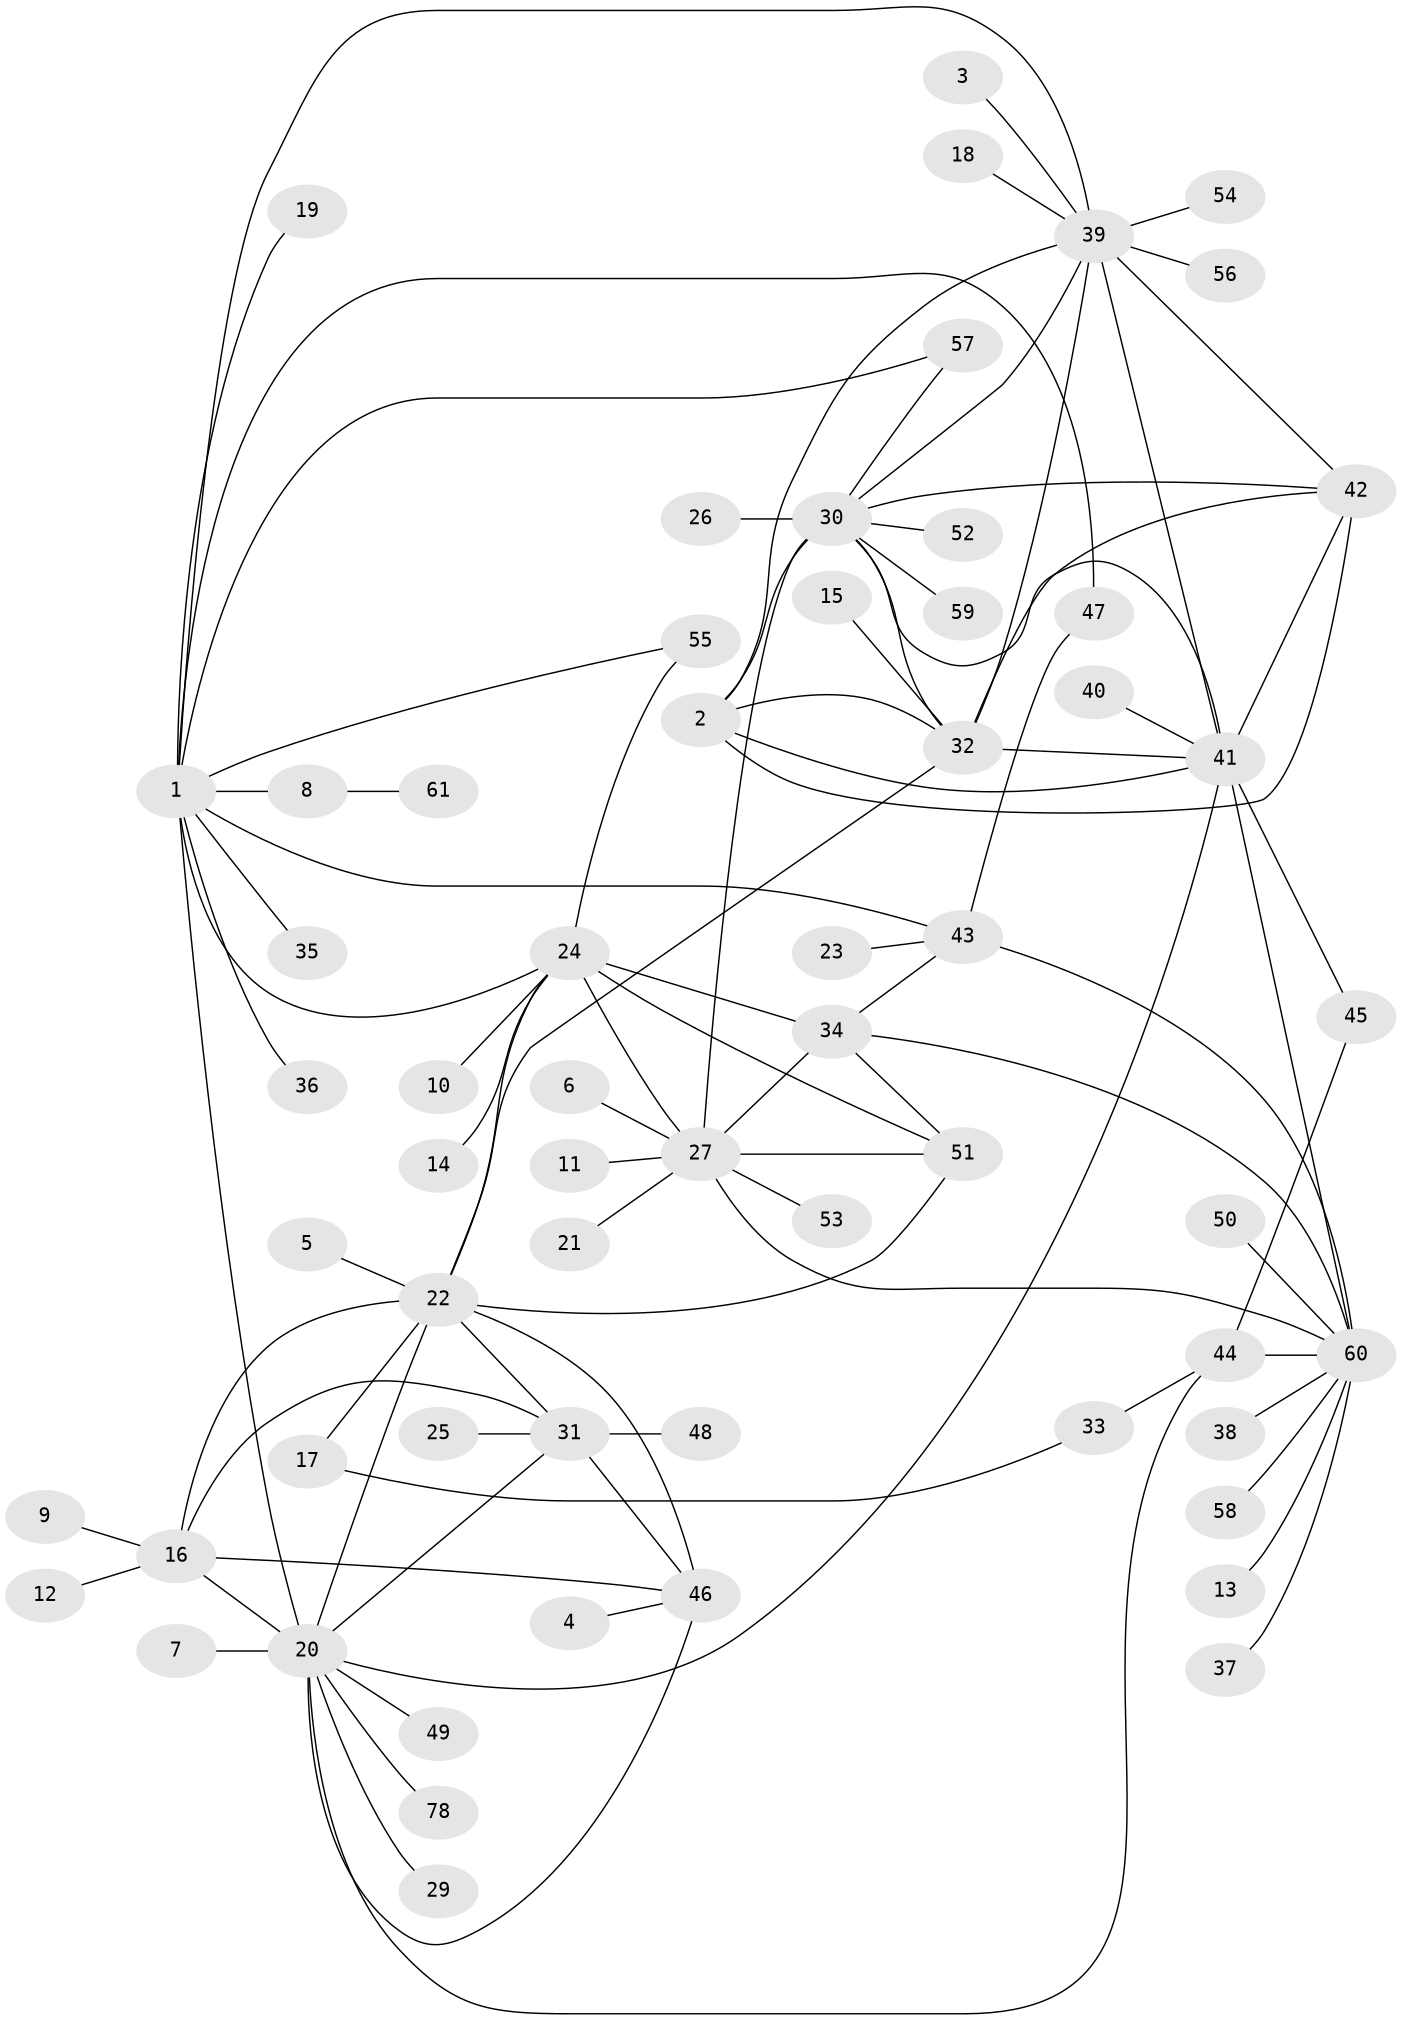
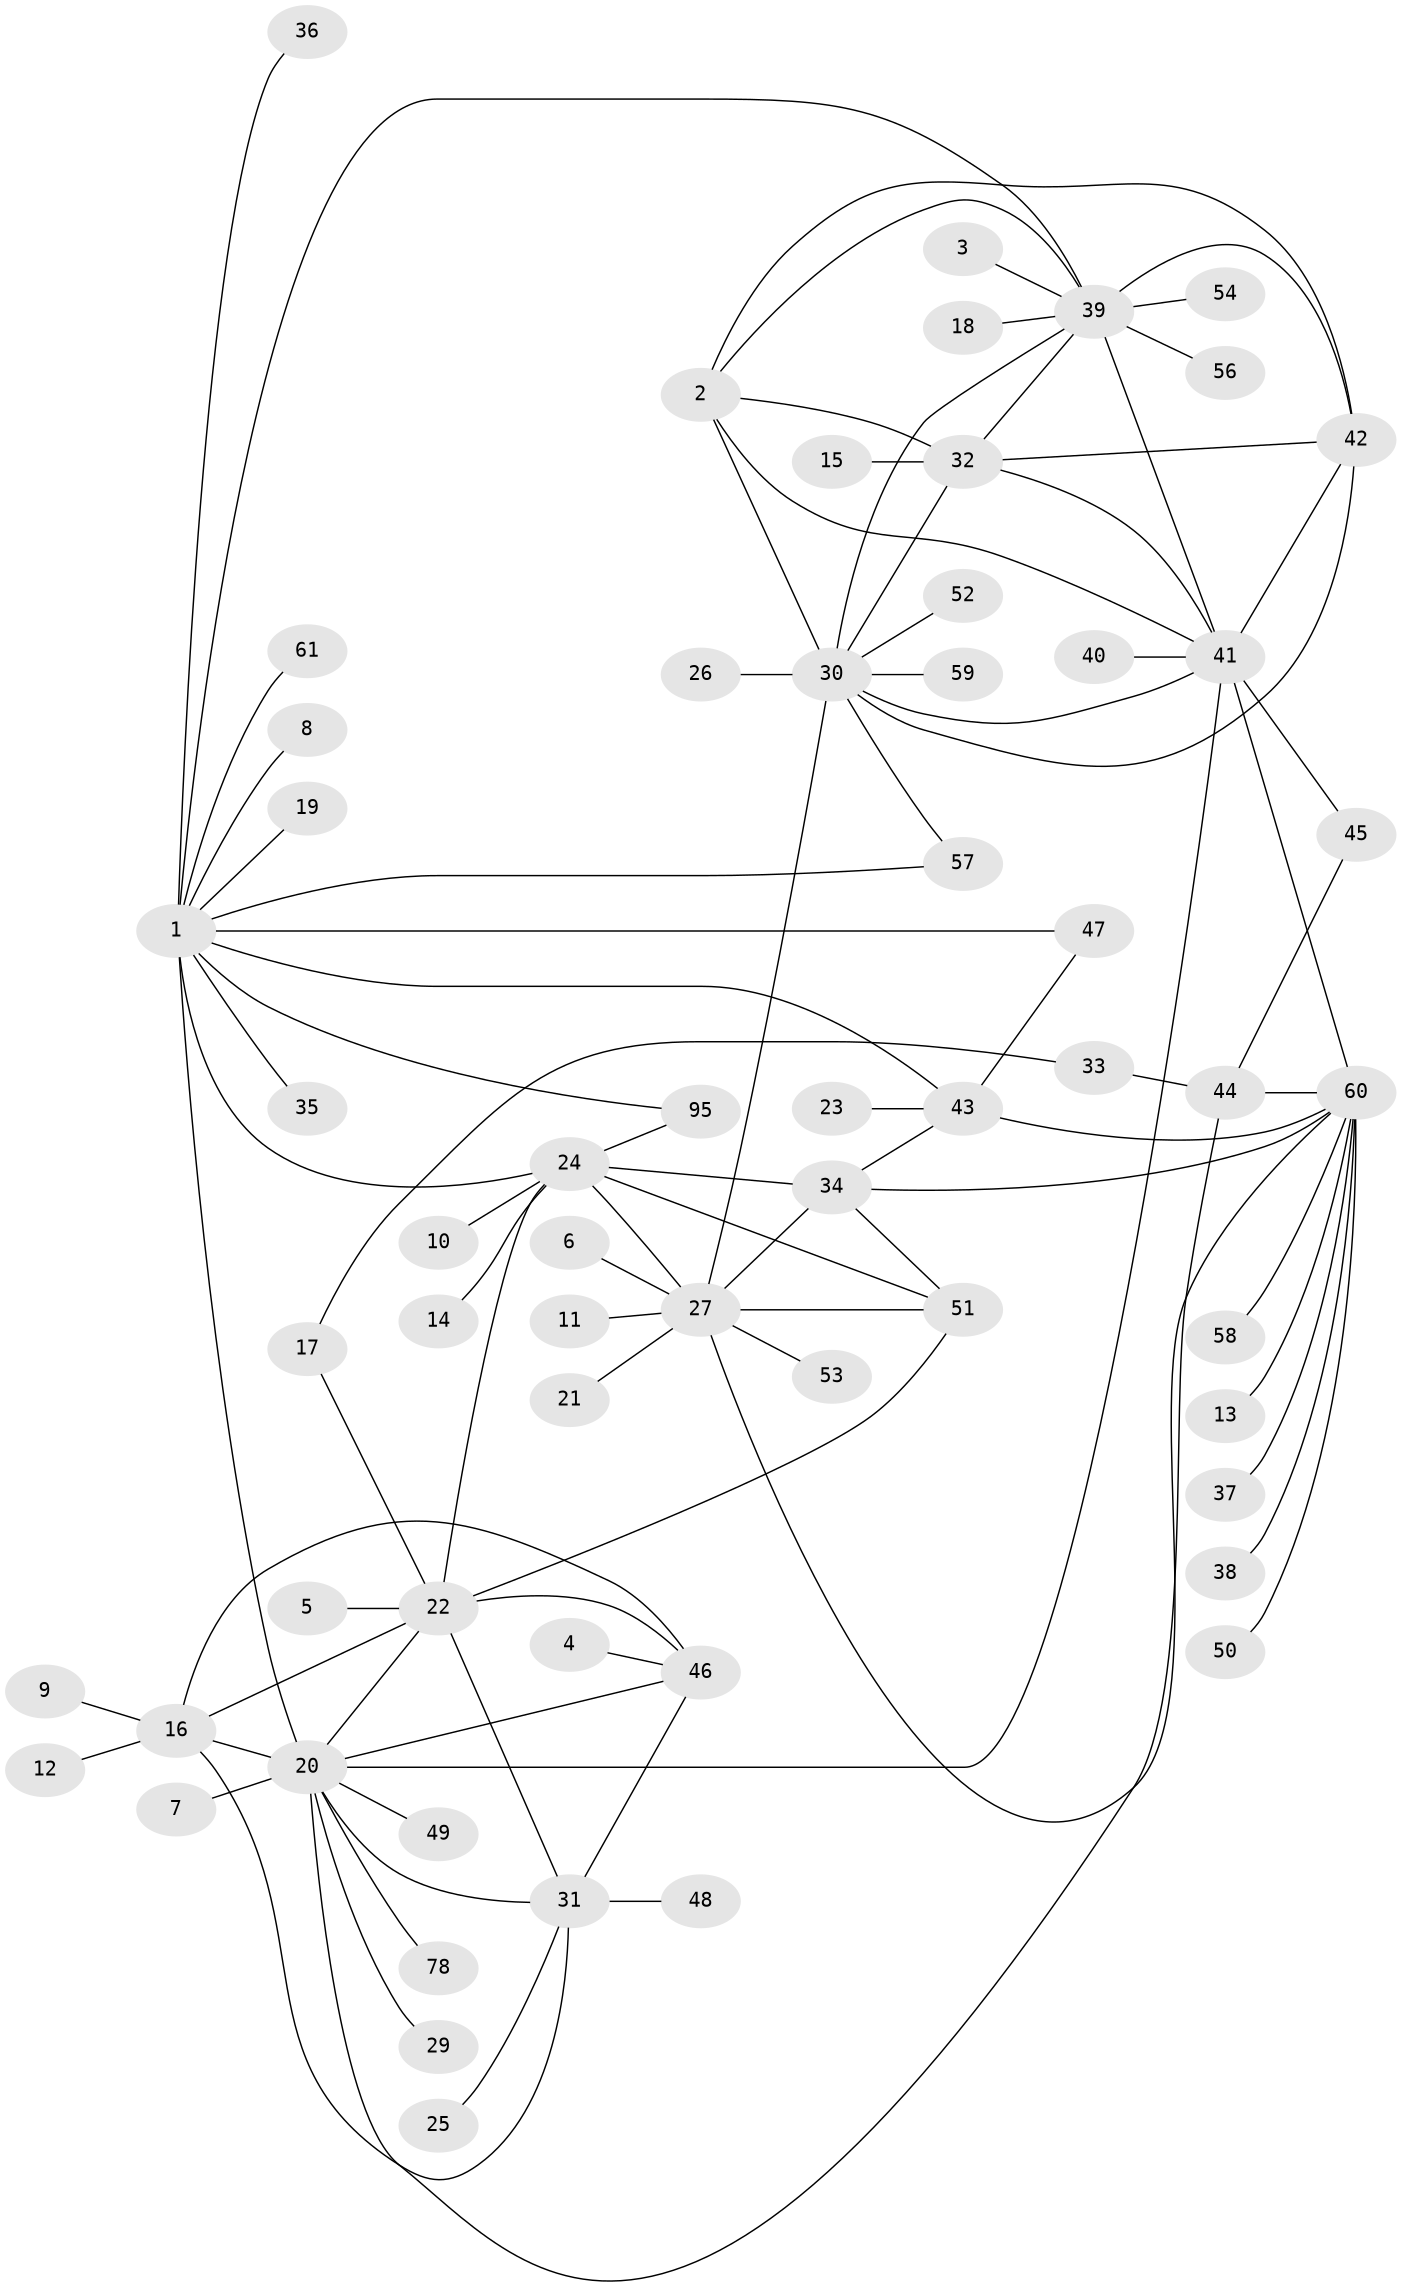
node "55": label "55" -> "95"
edge "8" -- "61": now "1" -- "61"
edge "32" -- "22": removed
